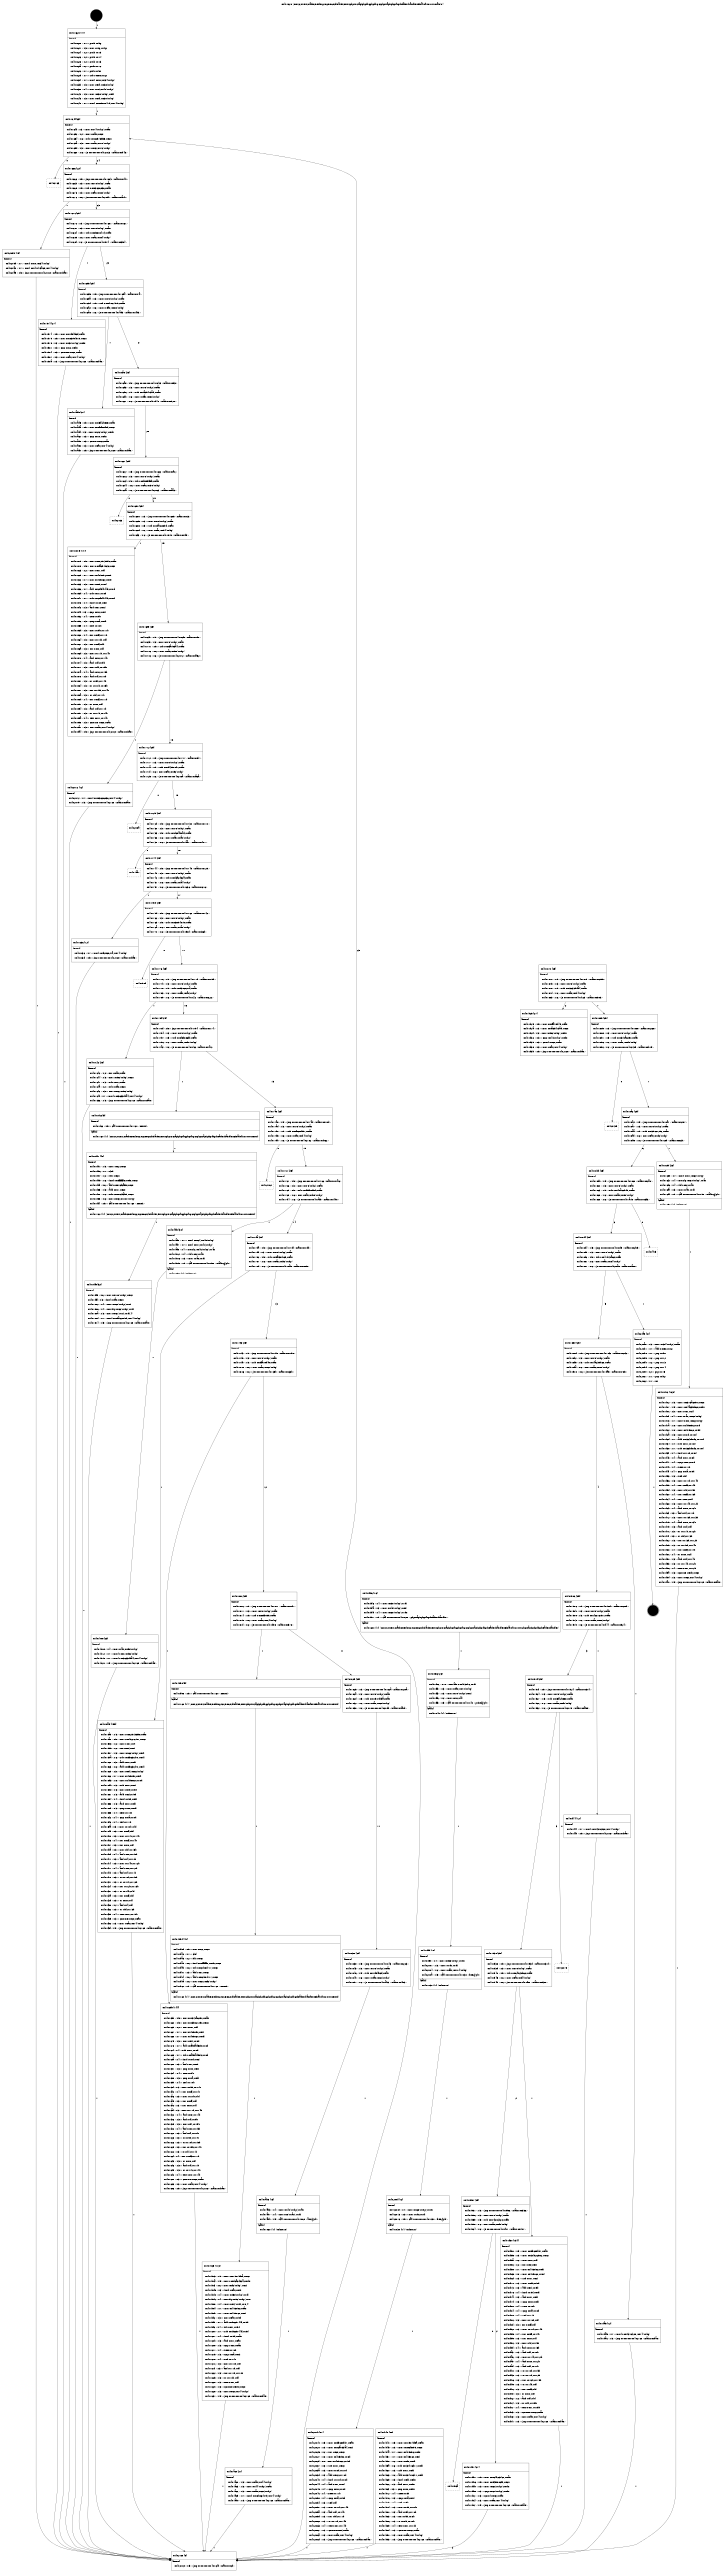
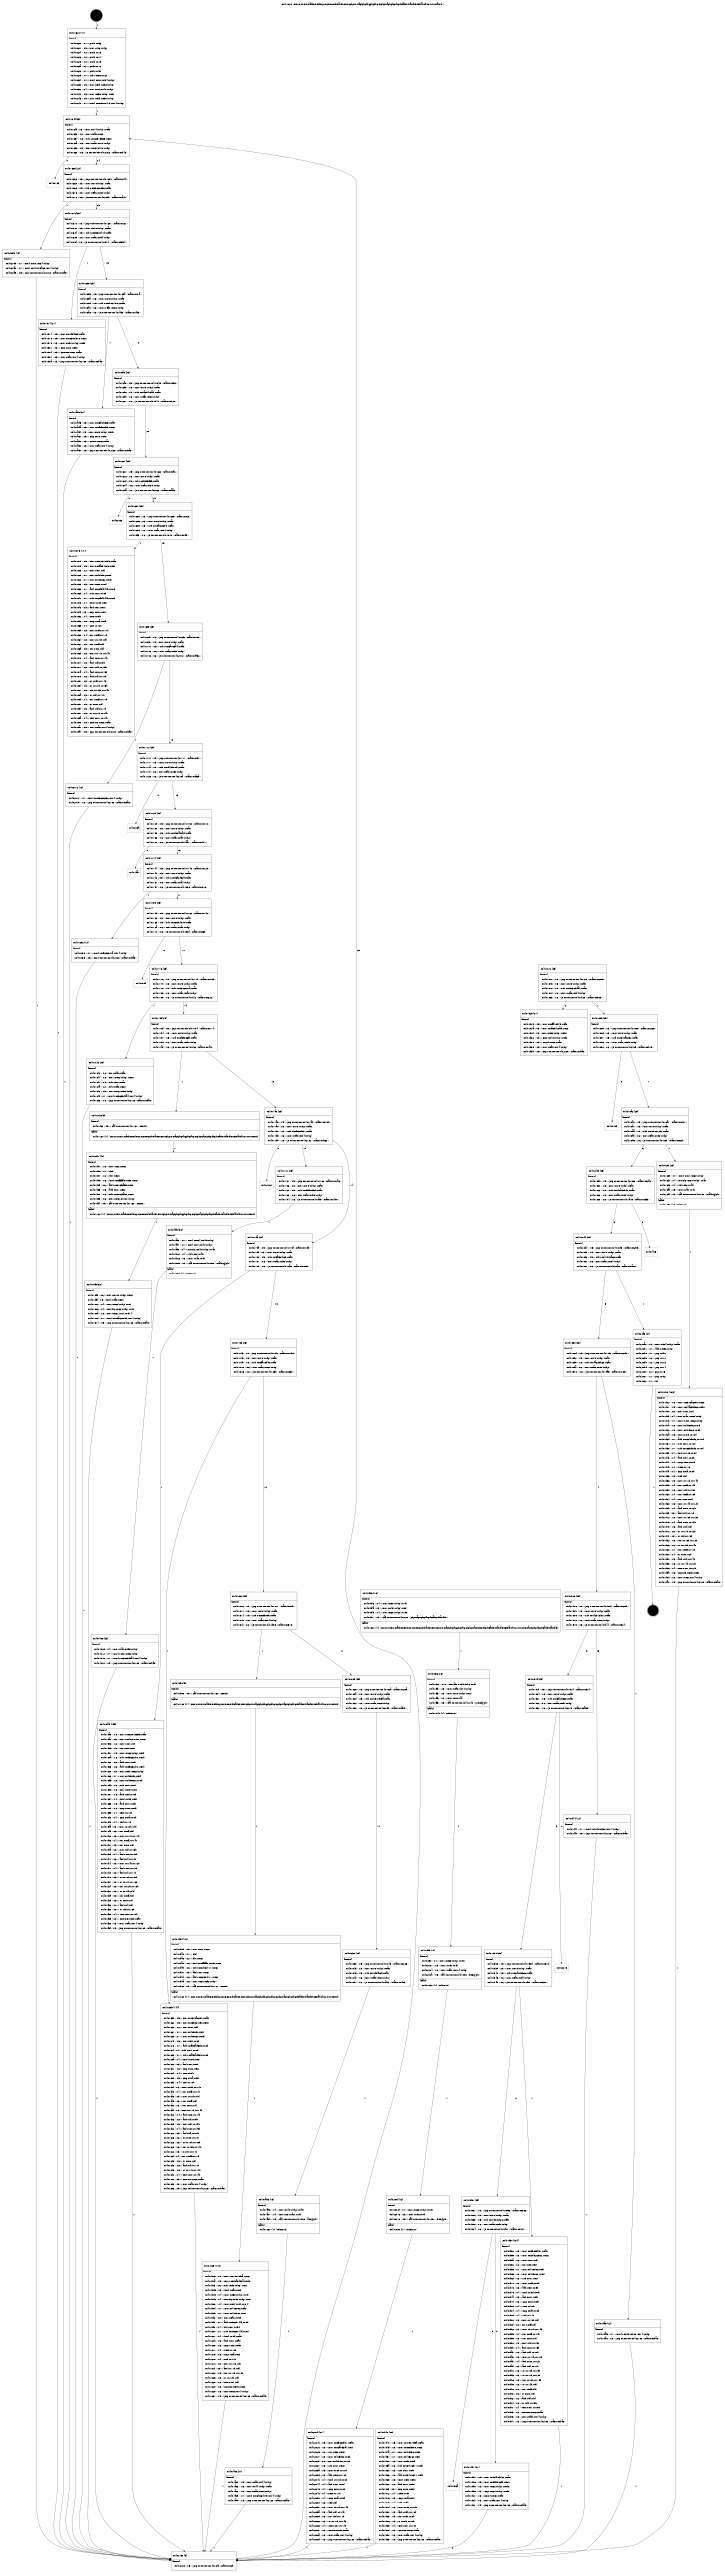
edge "0x401776 [25]" -> "0x40178f [25]": label " 16" -> " 14"
edge "0x4017c1 [25]" -> "0x4017da [25]": now "0x4017a8 [25]" -> "0x4017da [25]"
edge "0x401906 [25]" -> "0x401f44 [12]": label " 1" -> " 16"
